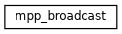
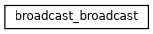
node "mpp_broadcast": label "mpp_broadcast" -> "broadcast_broadcast"
